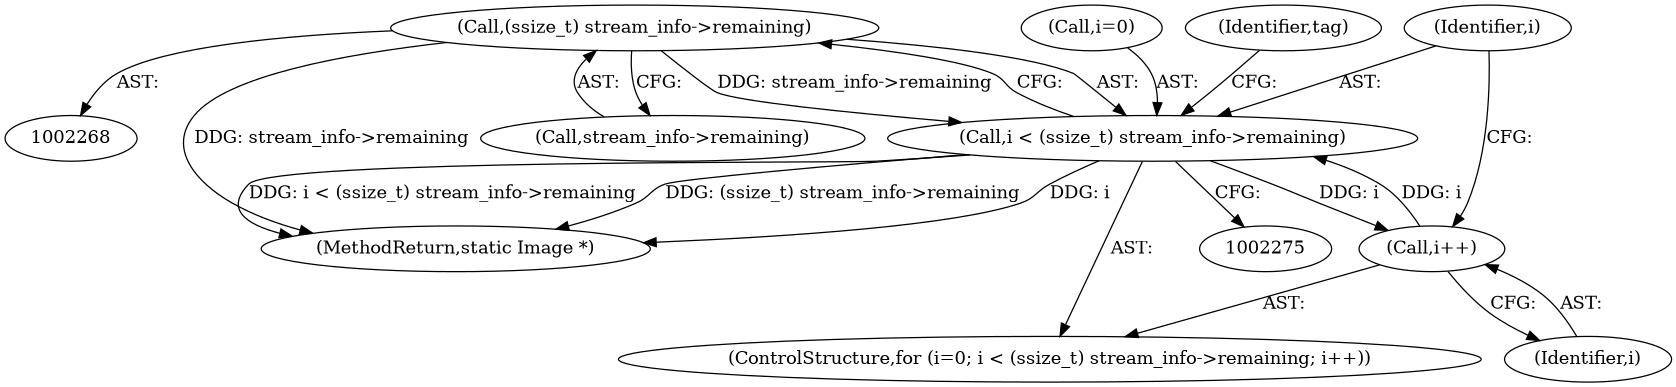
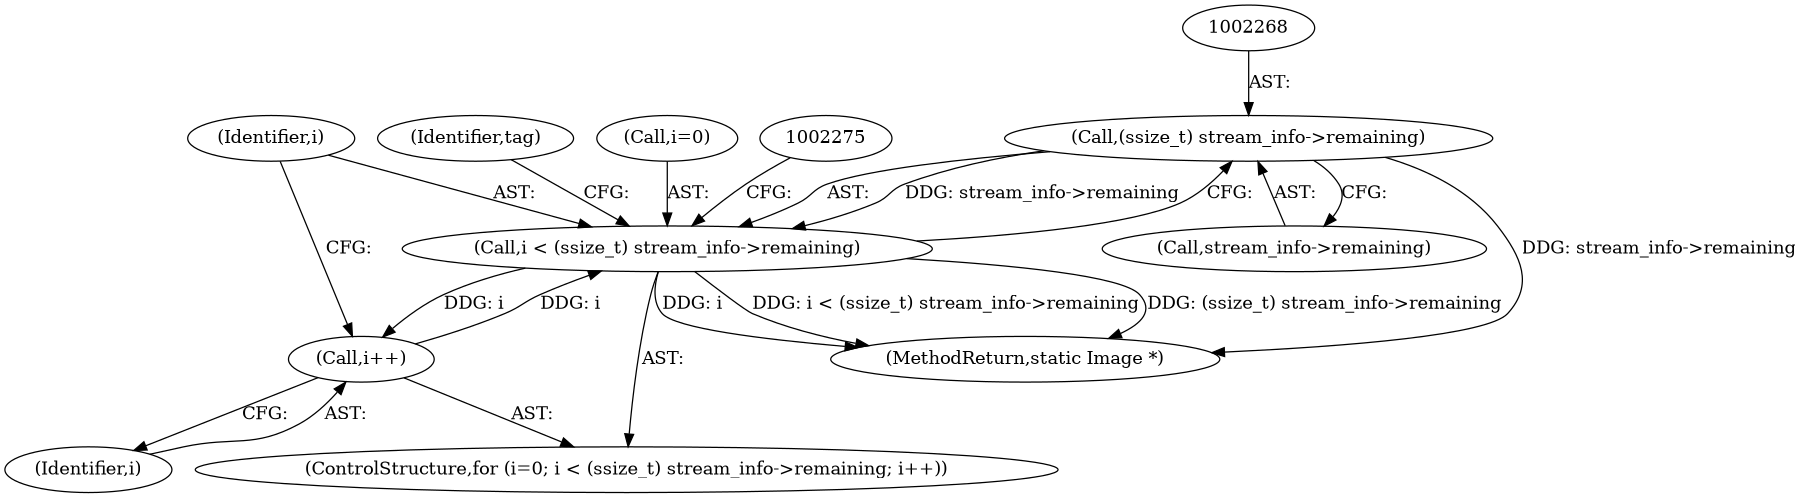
edge "(Call,(ssize_t) stream_info->remaining)" -> "1002268": reversed
edge "(Call,i < (ssize_t) stream_info->remaining)" -> "1002275": reversed
